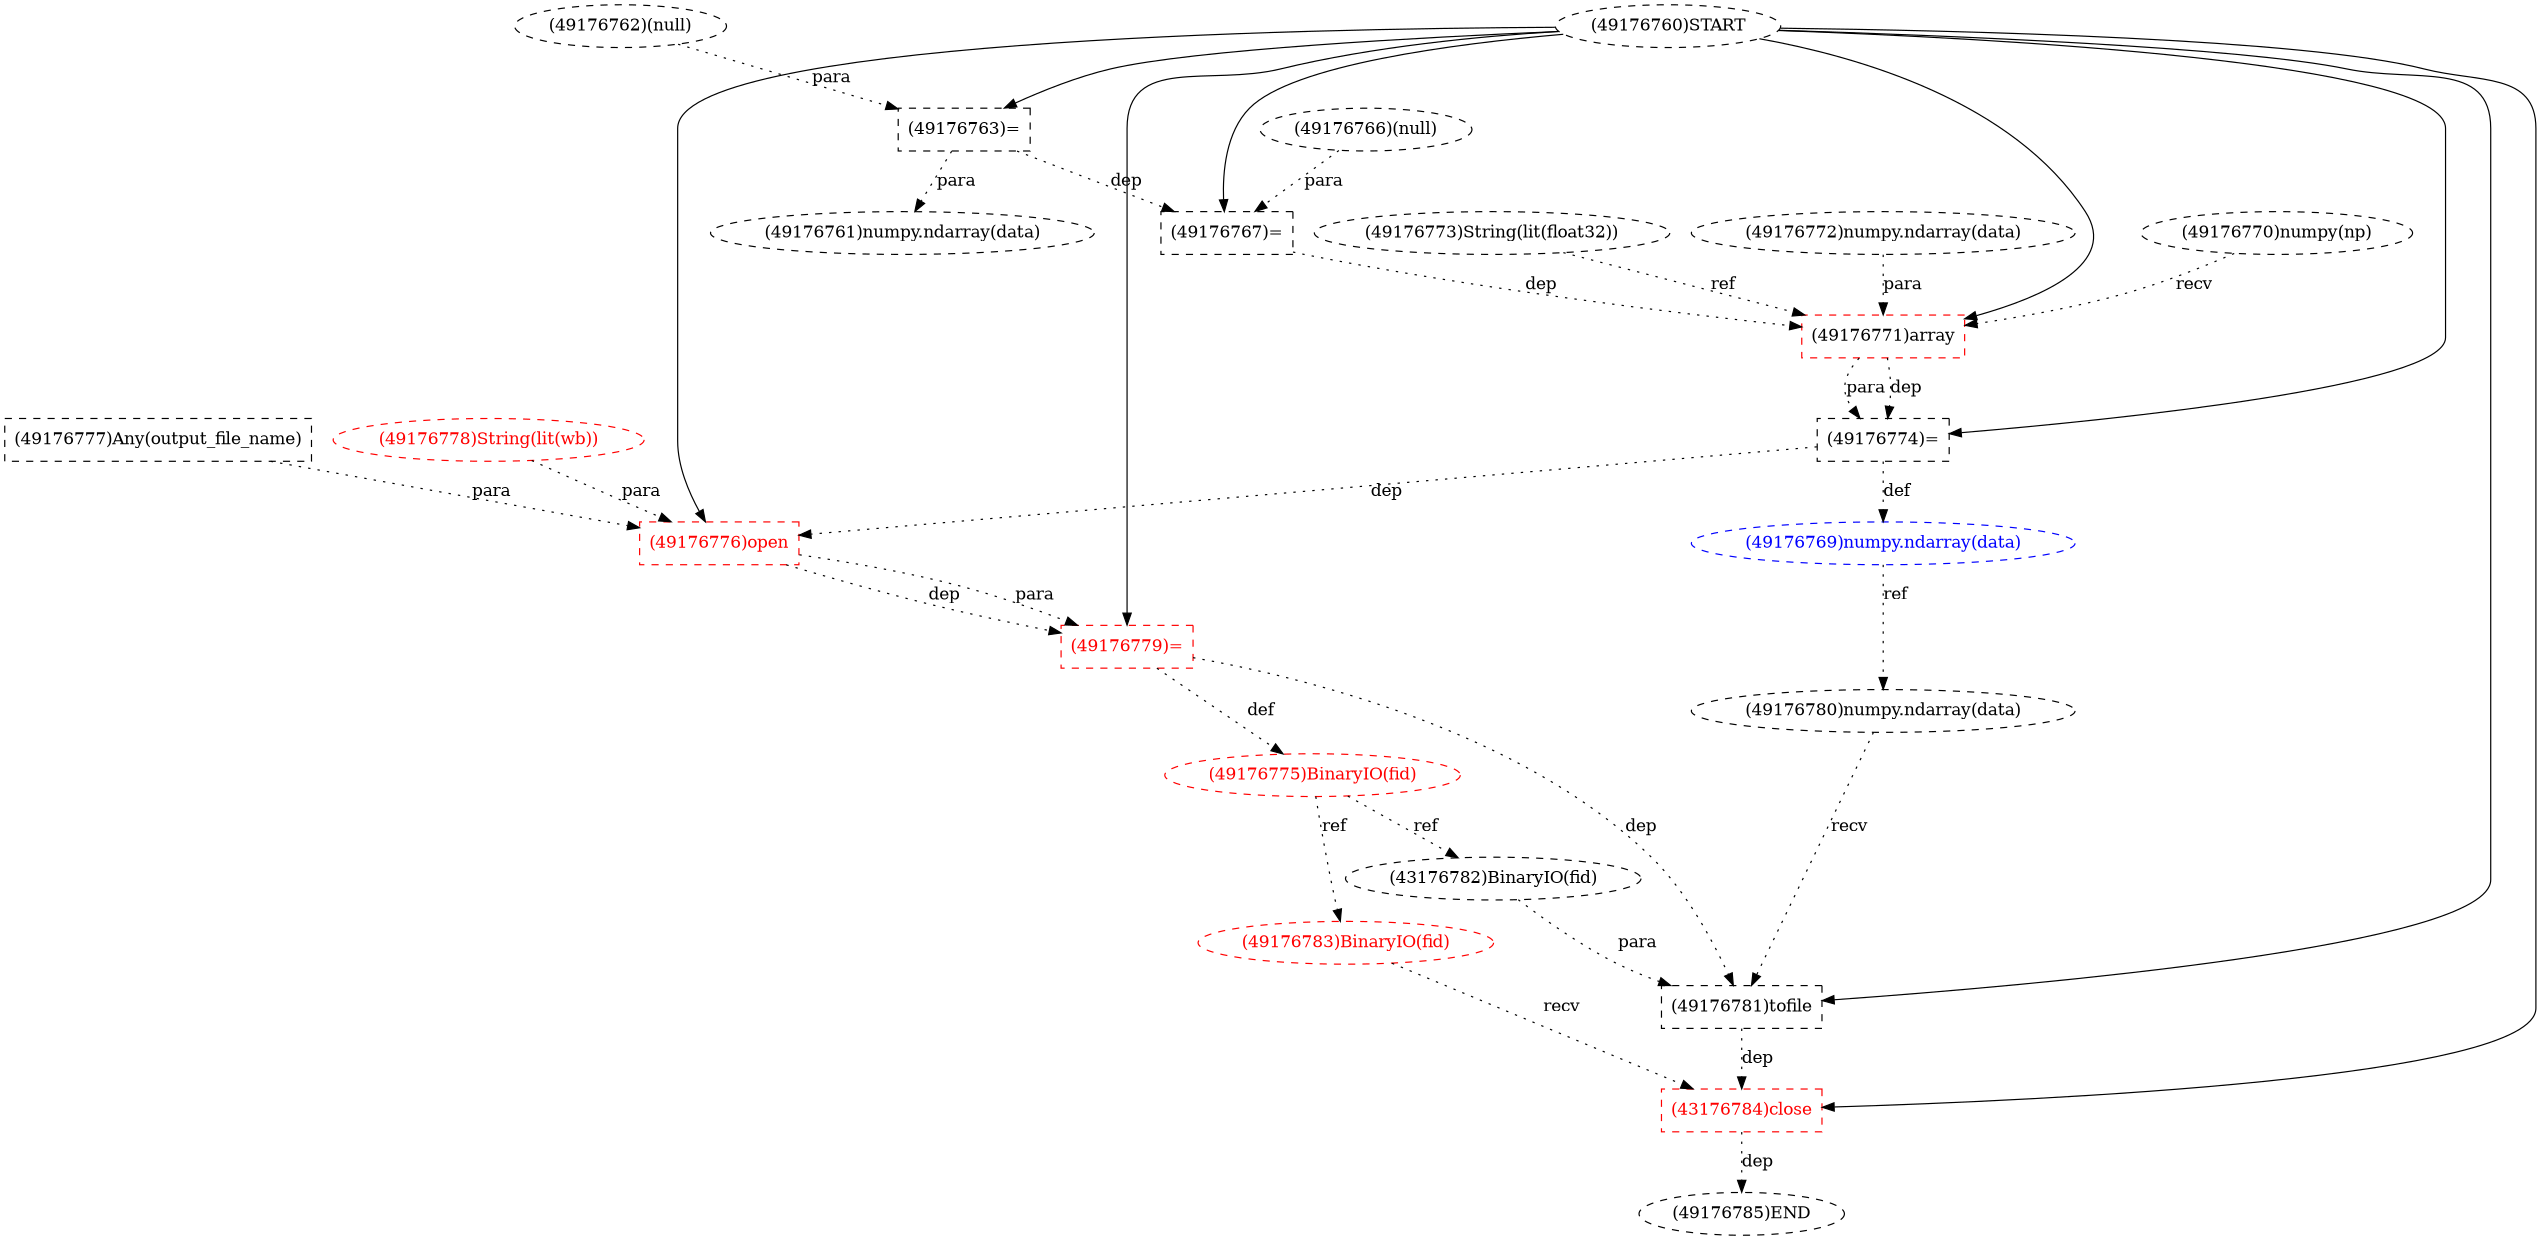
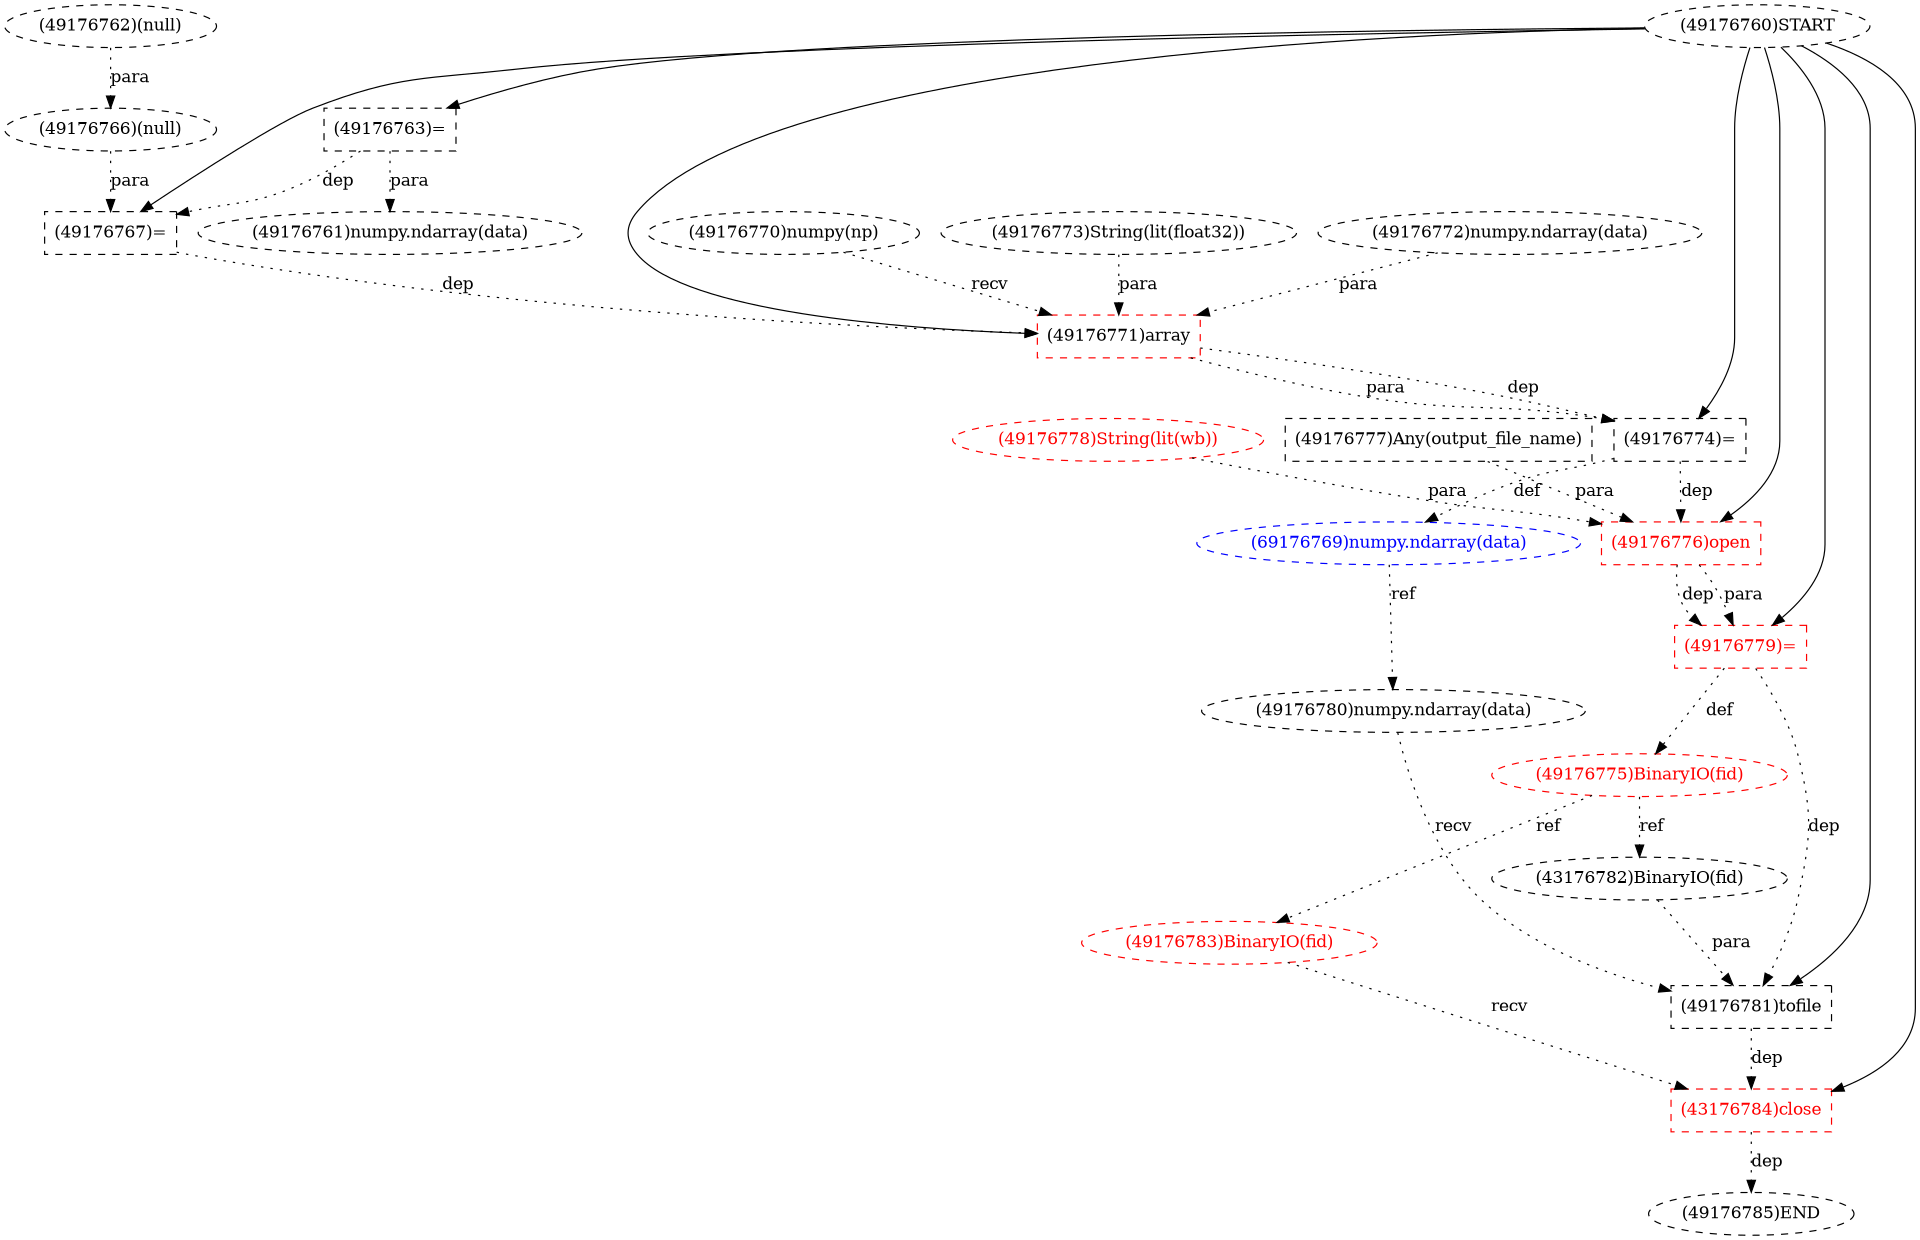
edge "(49176762)(null)" -> "(49176763)=": now "(49176762)(null)" -> "(49176766)(null)"
edge "(49176773)String(lit(float32))" -> "(49176771)array": label "ref" -> "para"
node "(49176769)numpy.ndarray(data)": label "(49176769)numpy.ndarray(data)" -> "(69176769)numpy.ndarray(data)"
